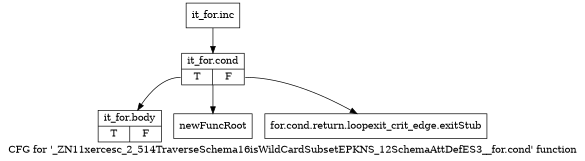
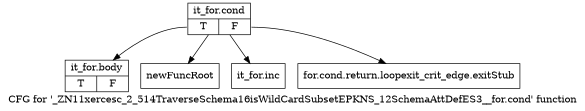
edge "it_for.inc" -> "it_for.cond": reversed
